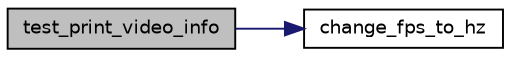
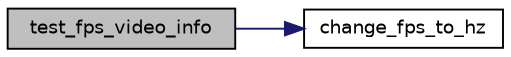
node "test_print_video_info": label "test_print_video_info" -> "test_fps_video_info"
